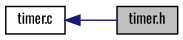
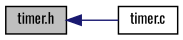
edge "timer.h" -> "timer.c": reversed
